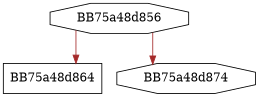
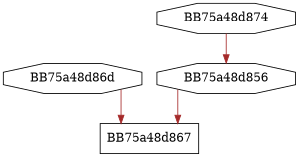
edge "BB75a48d856" -> "BB75a48d874": reversed
node "BB75a48d864": label "BB75a48d864" -> "BB75a48d867"
node "BB75a48d86d": added
